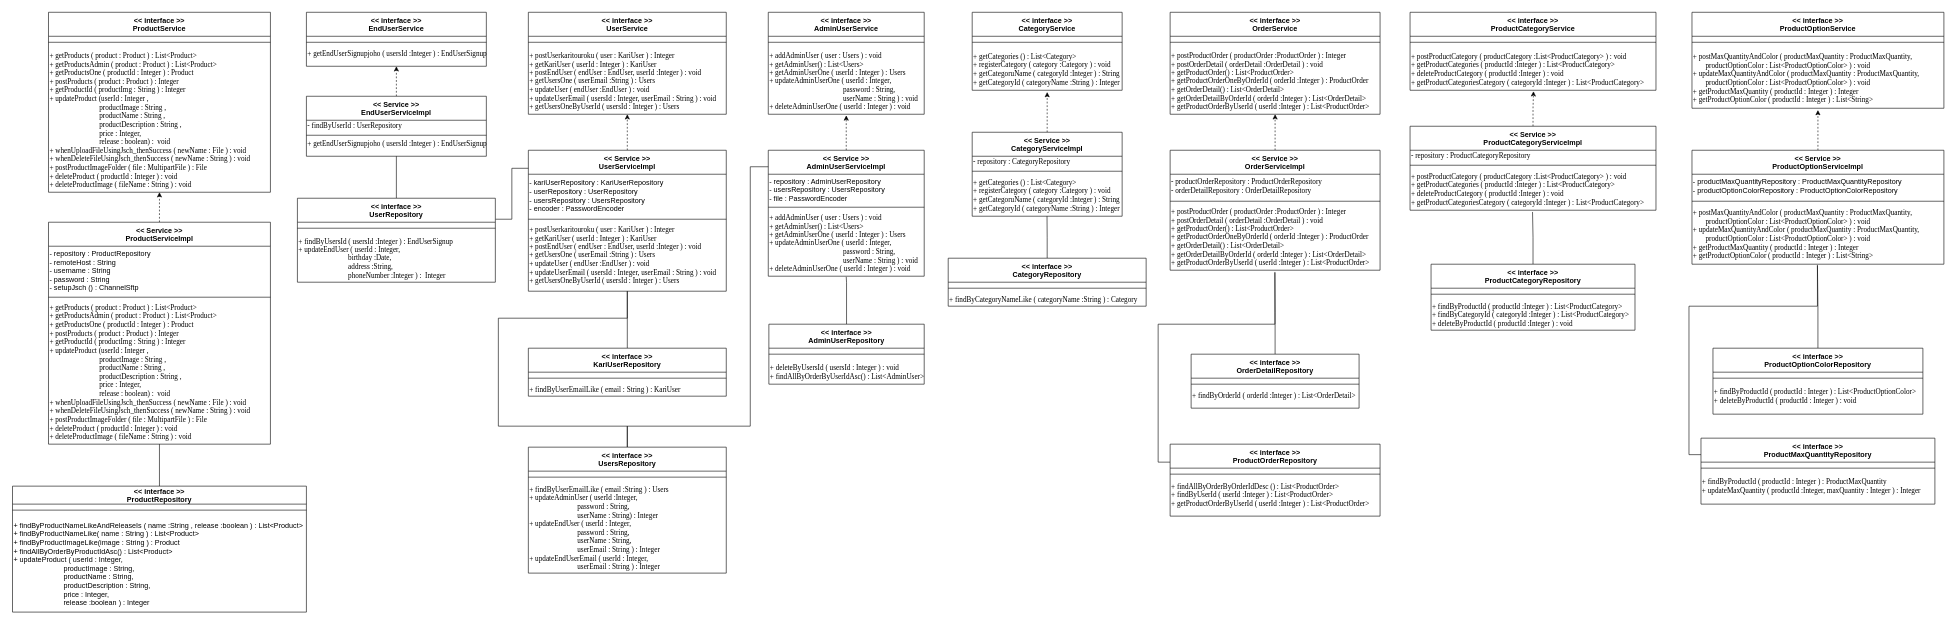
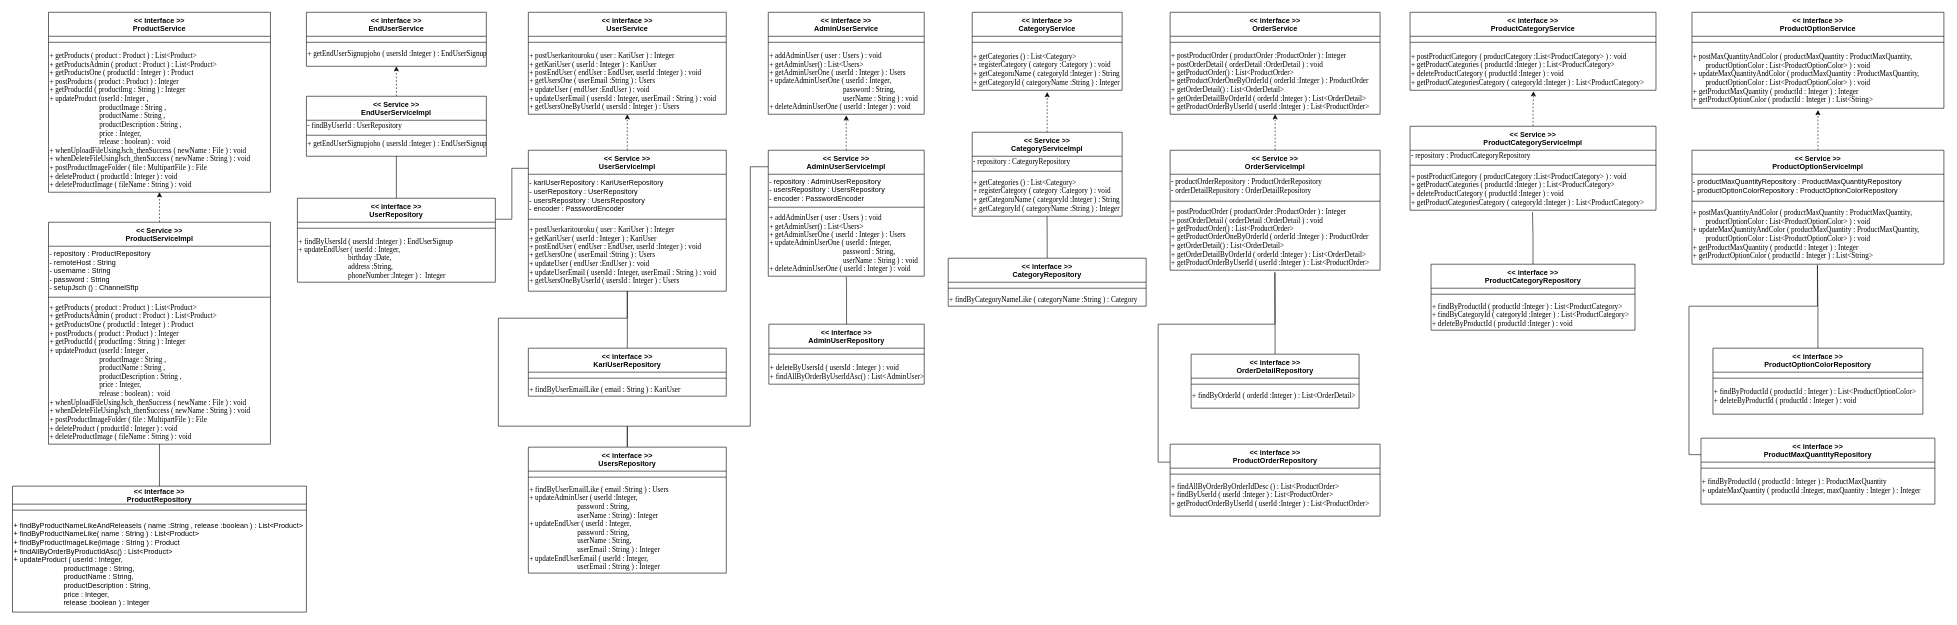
node "- repository : AdminUserRepository - usersRepository : UsersRepository - file : PasswordEncoder": label "- repository : AdminUserRepository - usersRepository : UsersRepository - file : PasswordEncoder" -> "- repository : AdminUserRepository - usersRepository : UsersRepository - encoder : PasswordEncoder"
